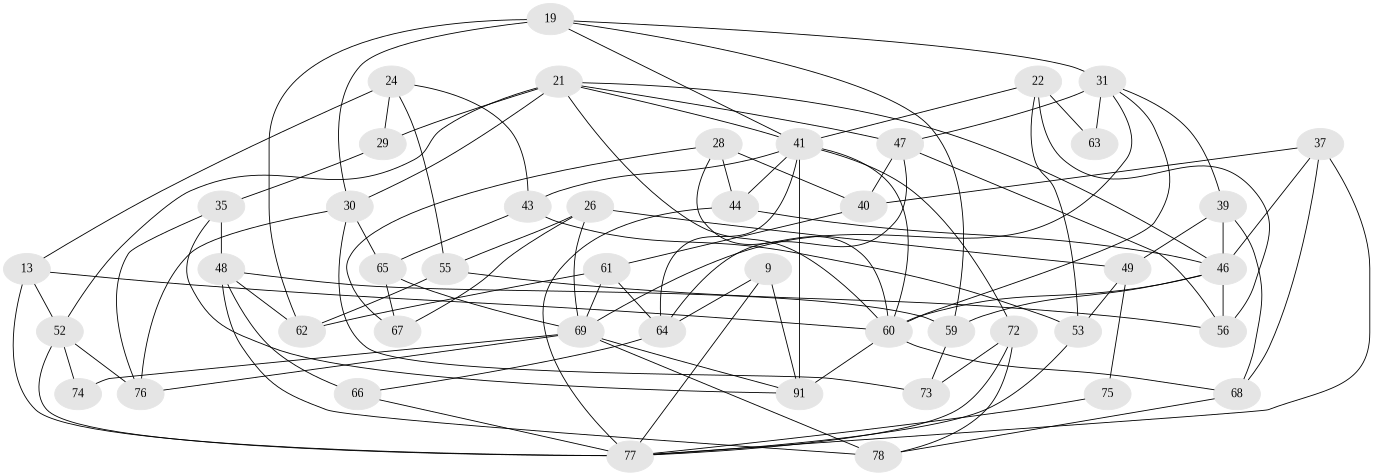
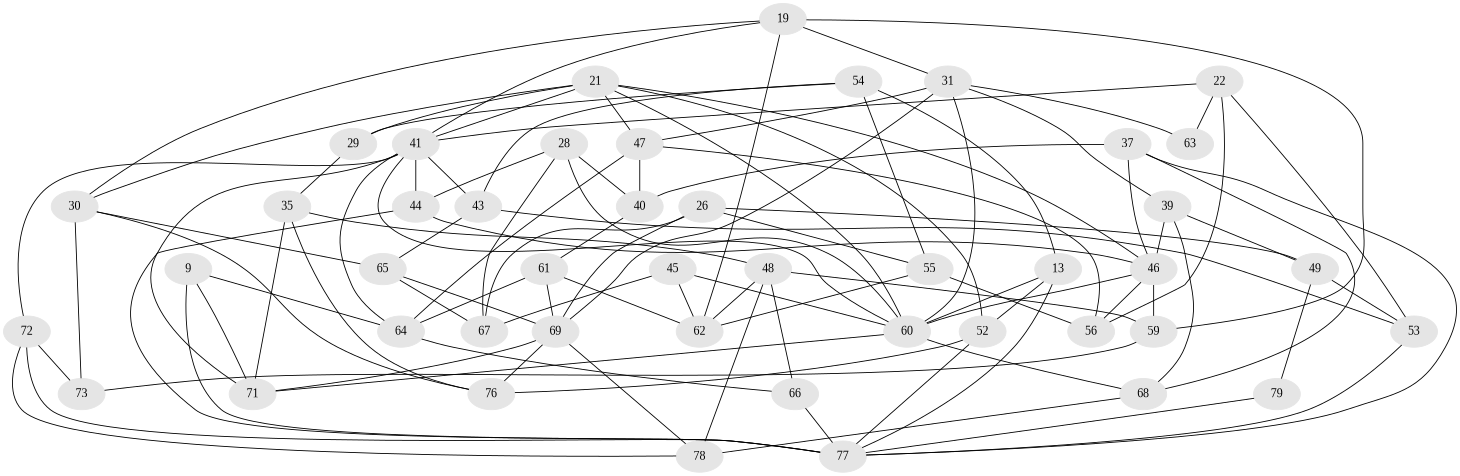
node "24": label "24" -> "54"
node "45": added
node "74": removed
node "91": label "91" -> "71"
node "75": label "75" -> "79"
